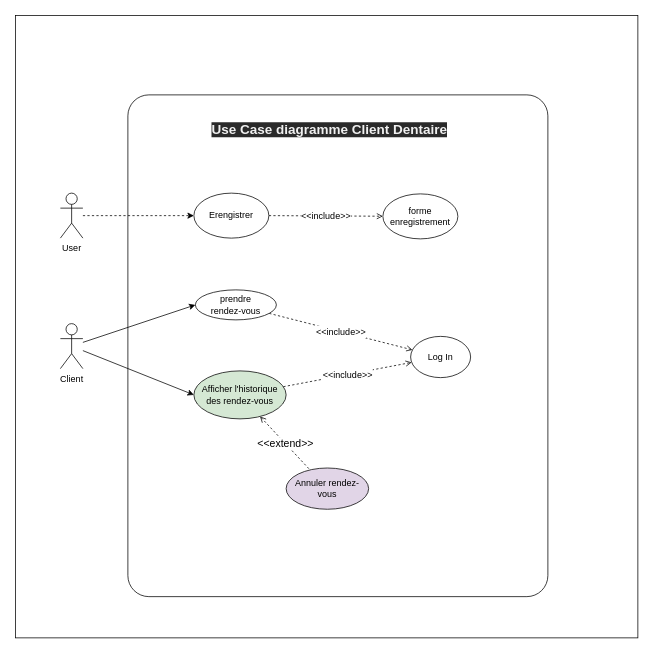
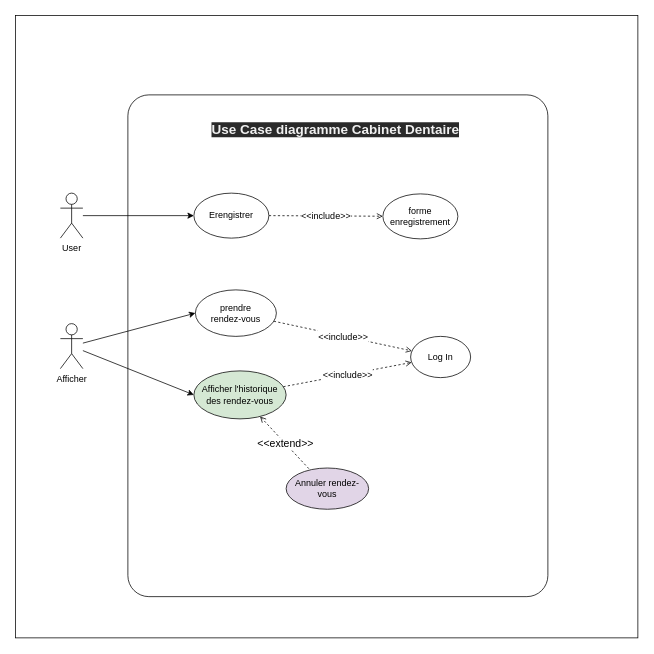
node "Use Case diagramme Client Dentaire": label "Use Case diagramme Client Dentaire" -> "Use Case diagramme Cabinet Dentaire"
edge "User" -> "Erengistrer": style dashed -> solid
node "prendre rendez-vous": size 81x30 -> 81x47
node "Client": label "Client" -> "Afficher"
